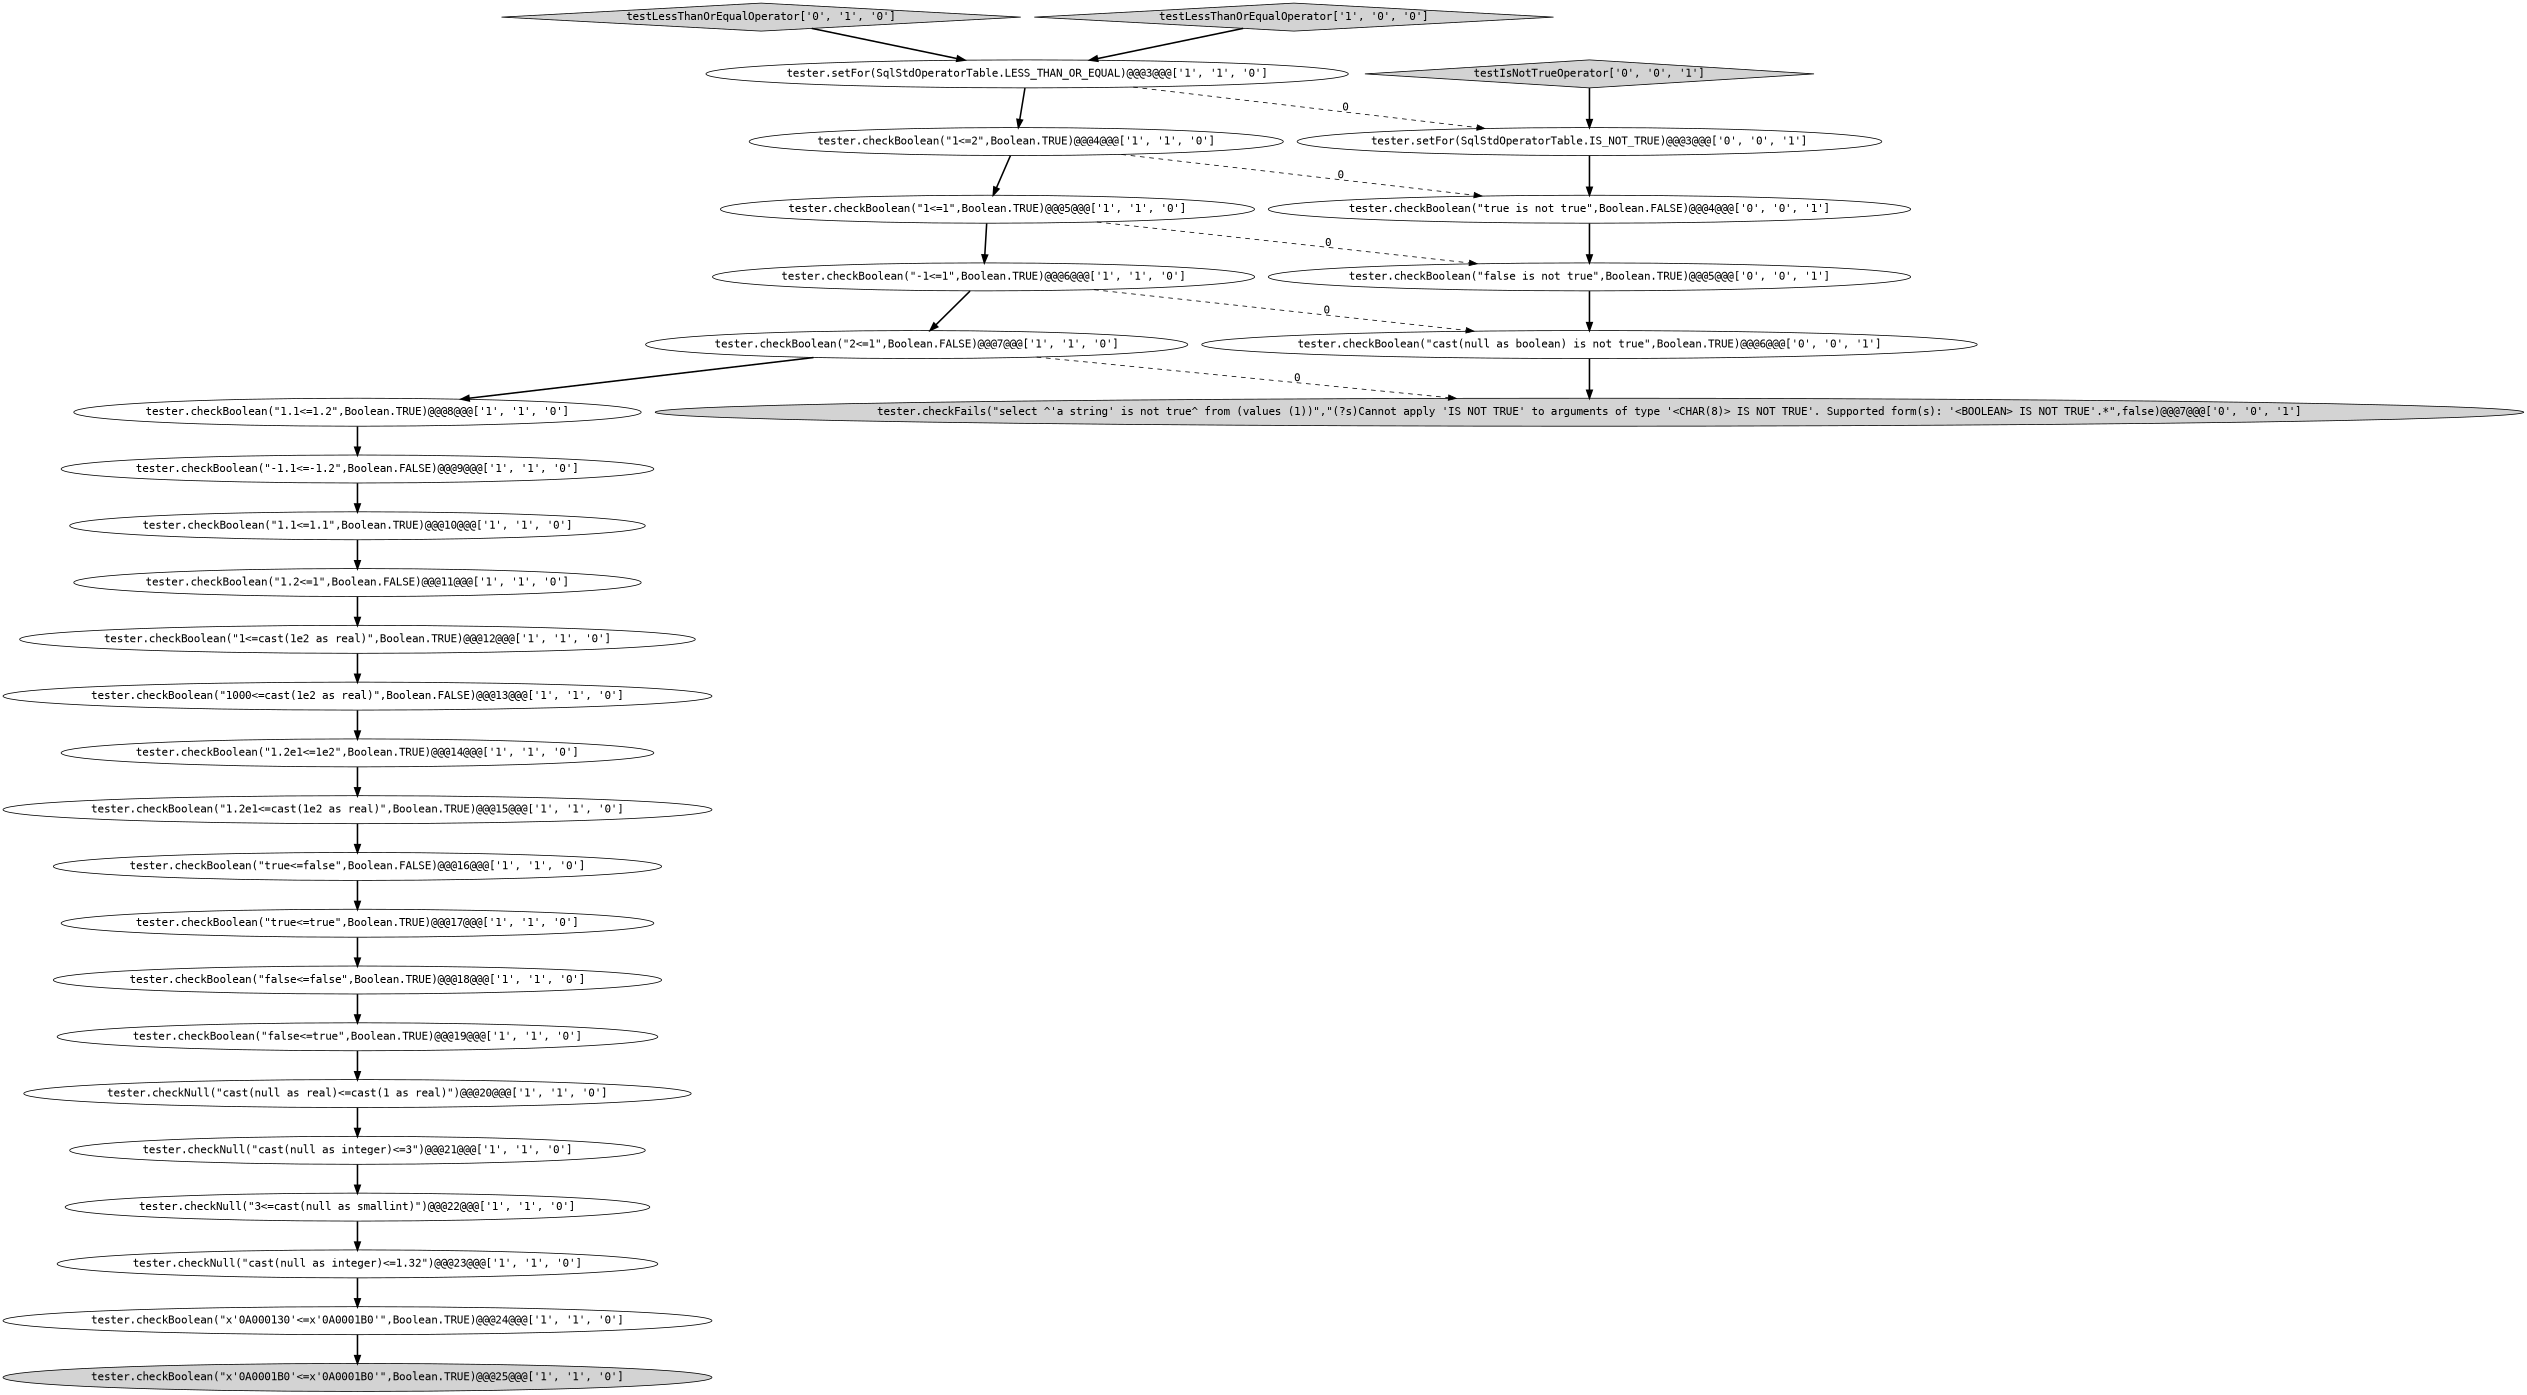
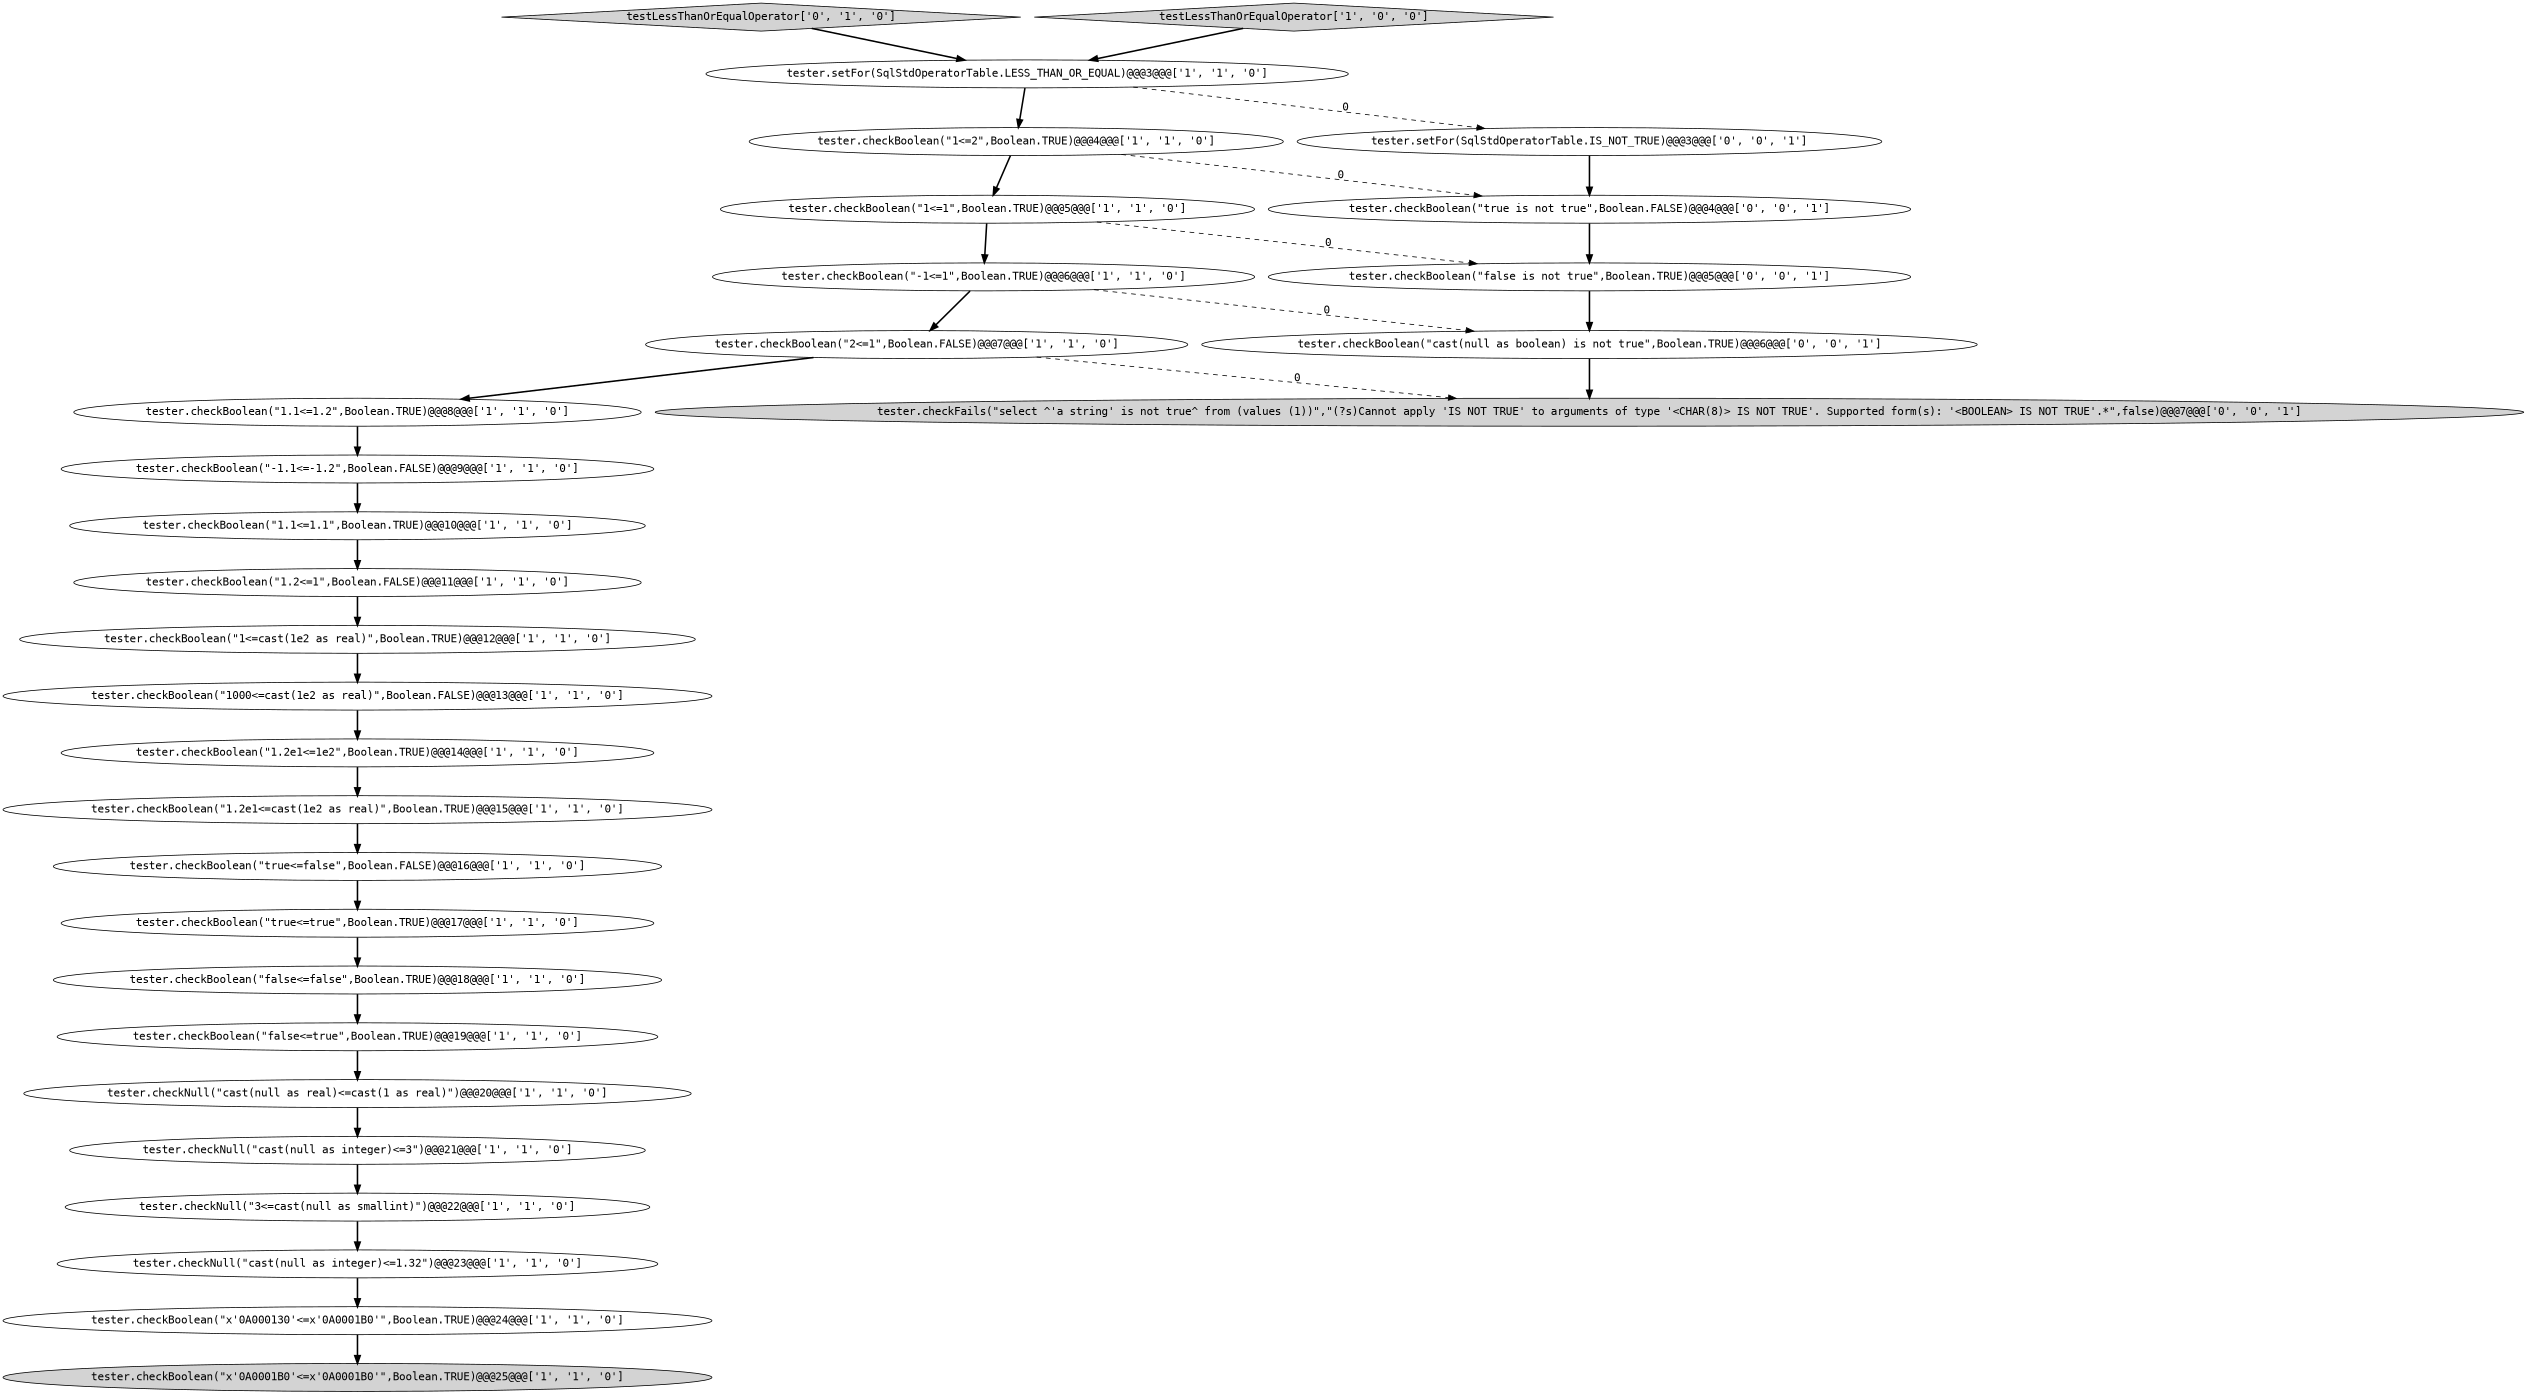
node "testIsNotTrueOperator['0', '0', '1']": removed
